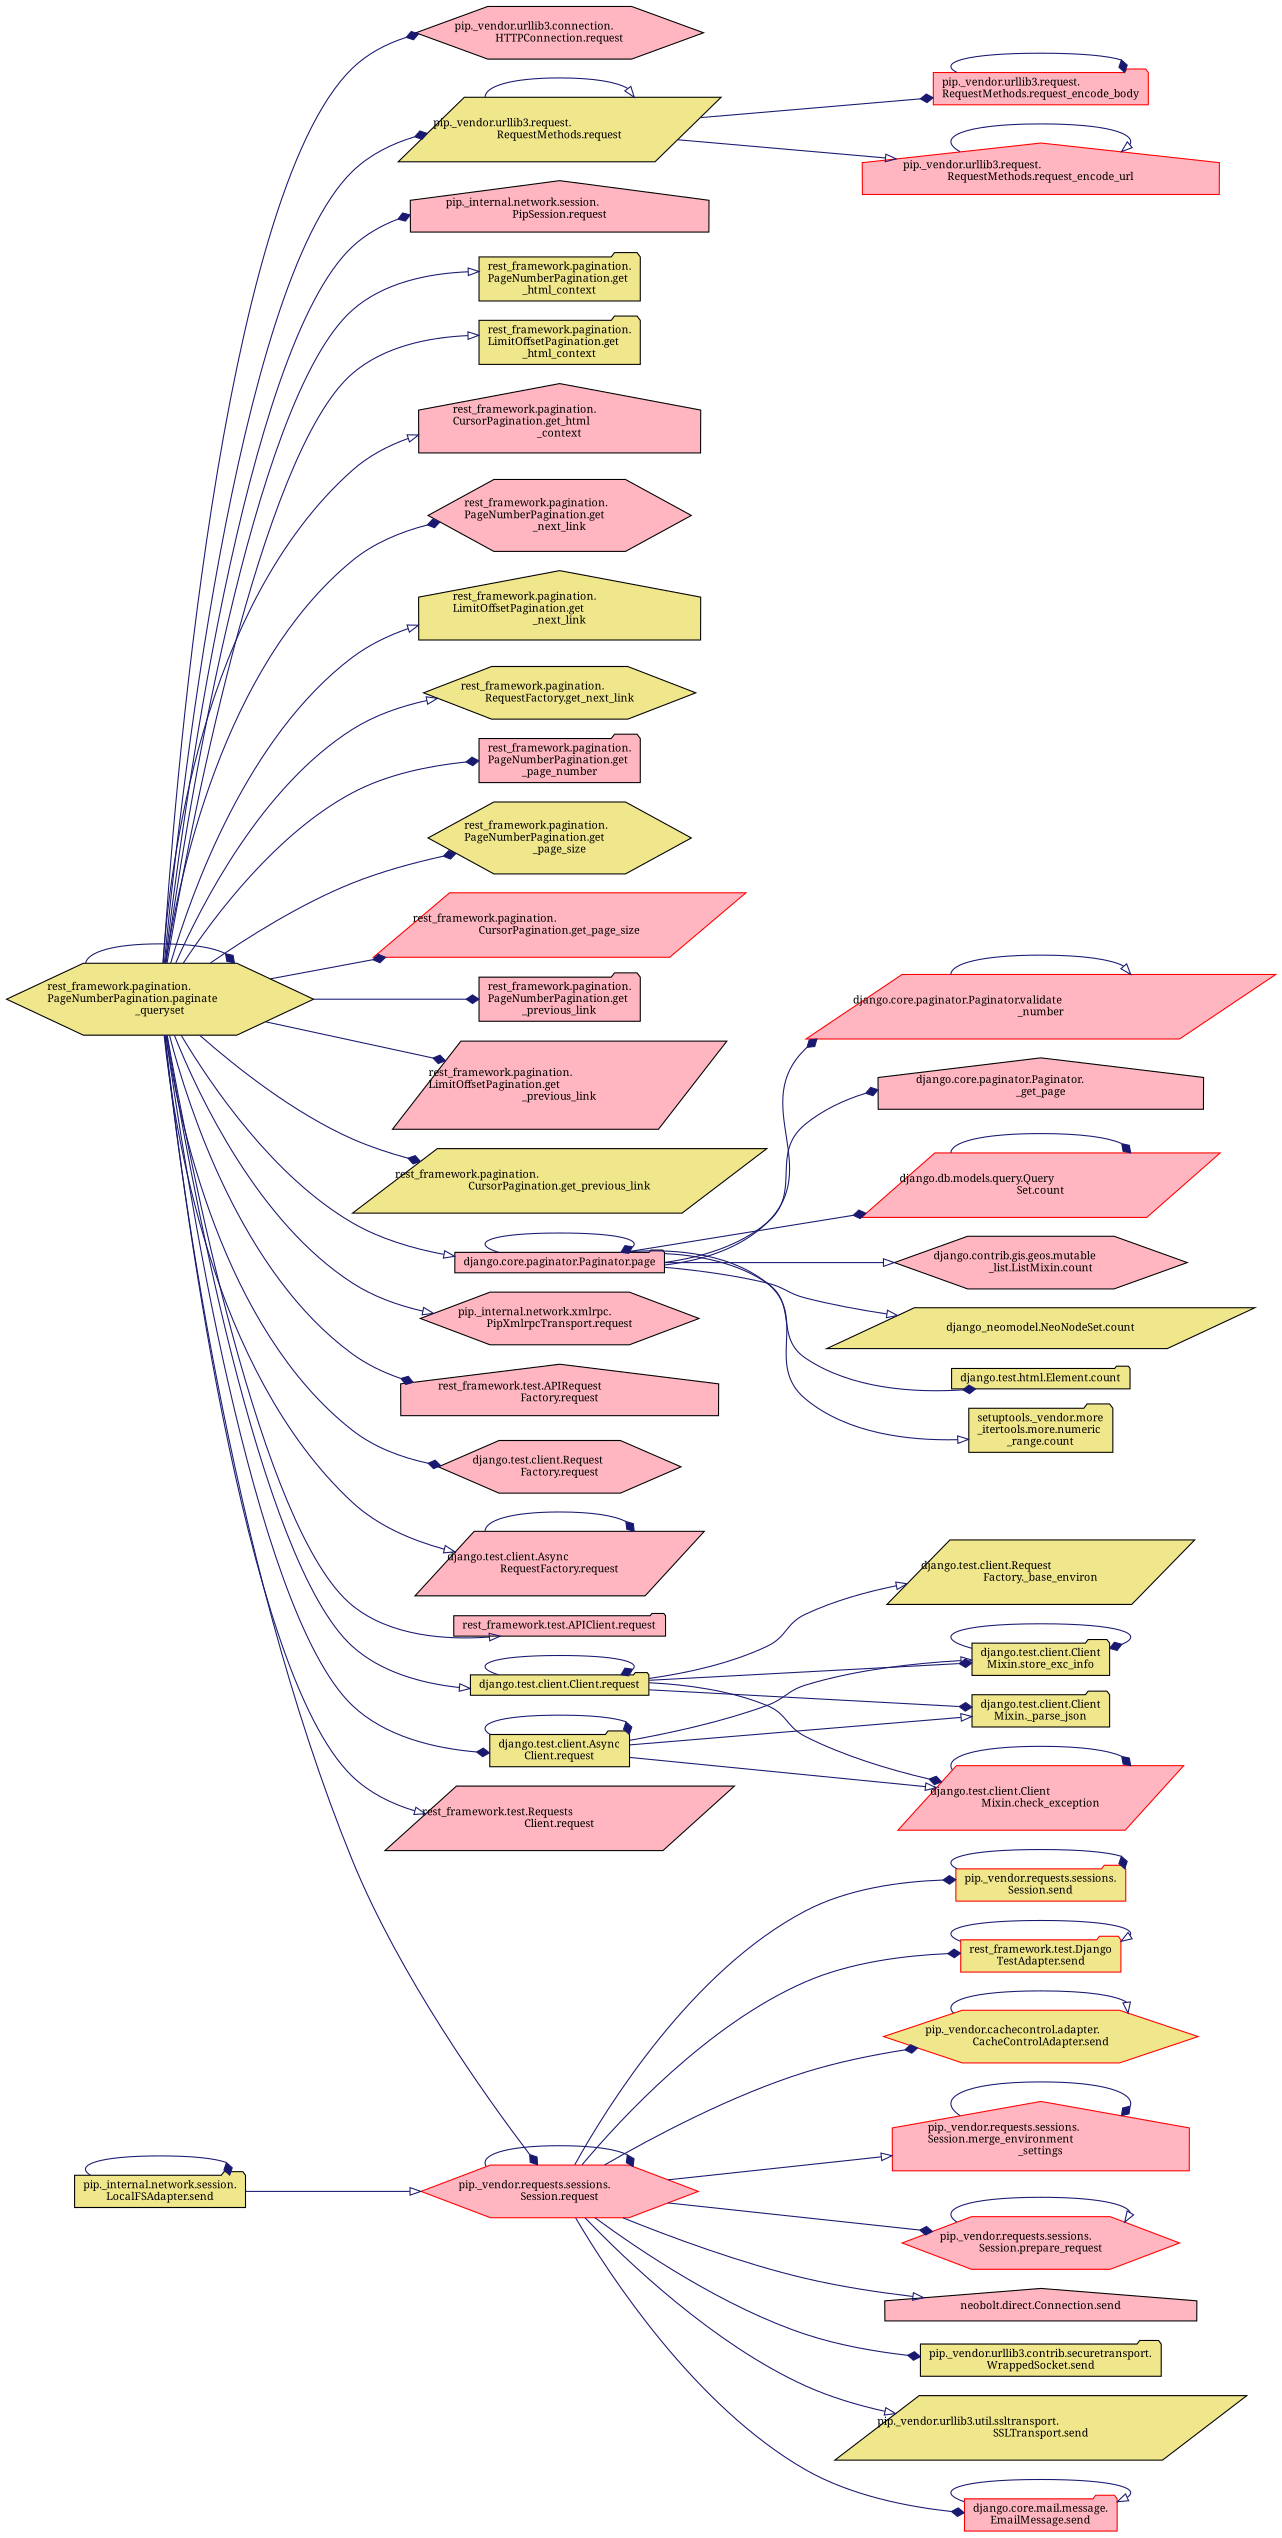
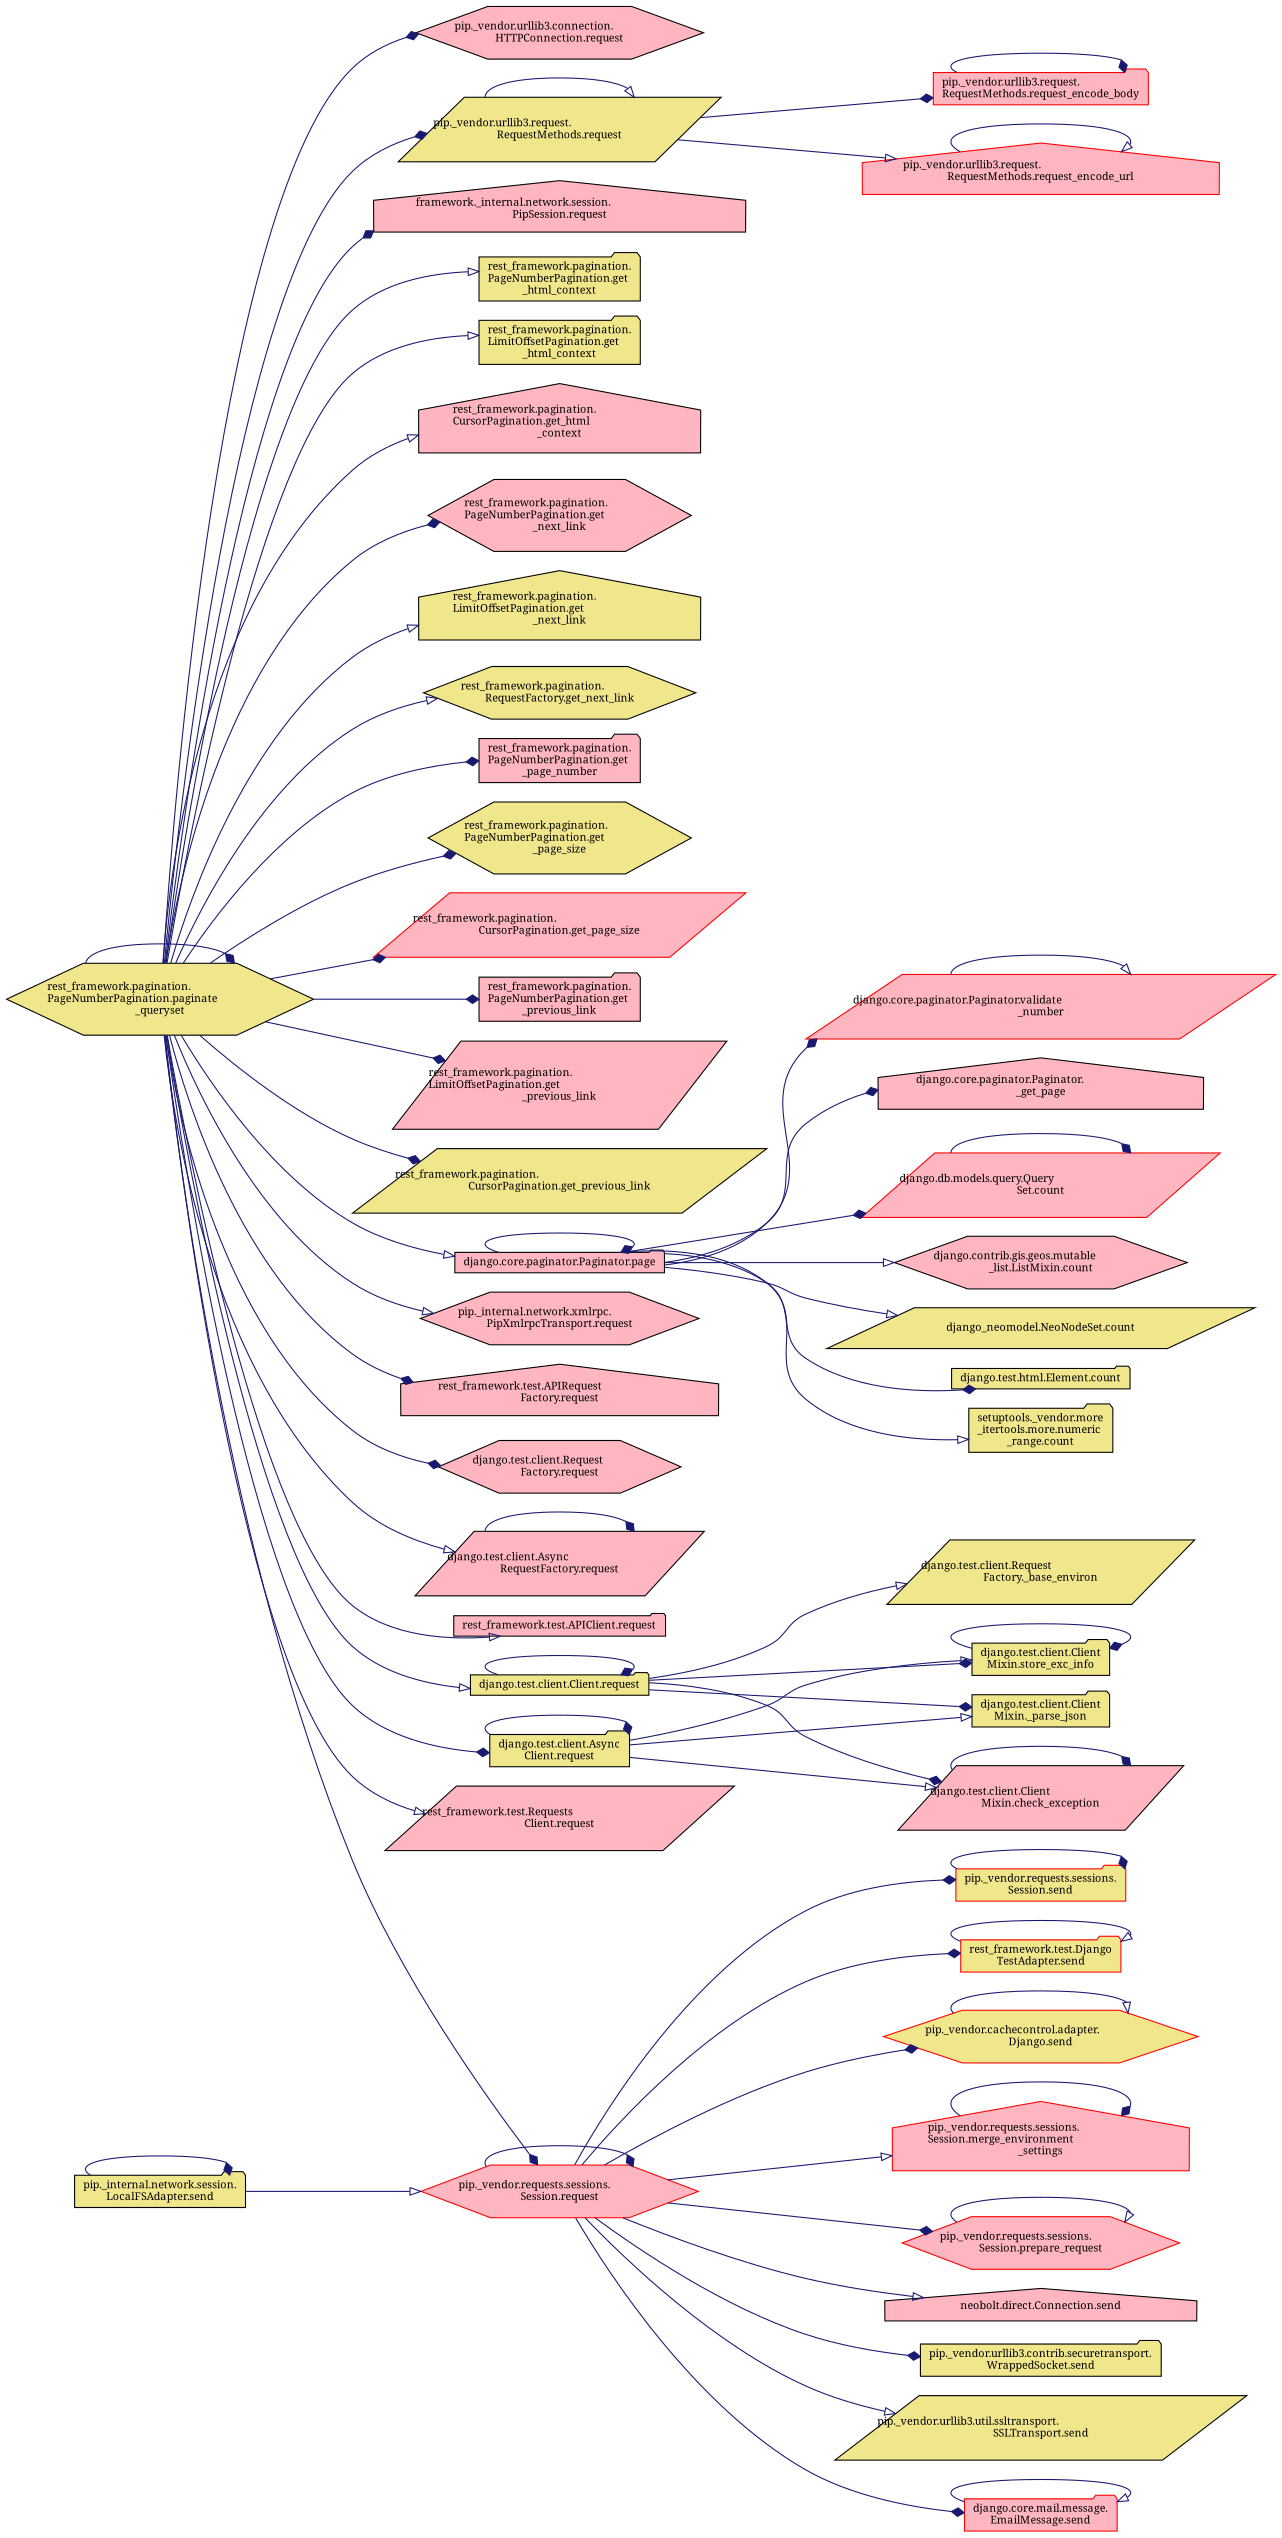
node "pip._internal.network.session. PipSession.request": label "pip._internal.network.session. PipSession.request" -> "framework._internal.network.session. PipSession.request"
node "django.test.client.Client Mixin.check_exception": color red -> black
node "pip._vendor.cachecontrol.adapter. CacheControlAdapter.send": label "pip._vendor.cachecontrol.adapter. CacheControlAdapter.send" -> "pip._vendor.cachecontrol.adapter. Django.send"
